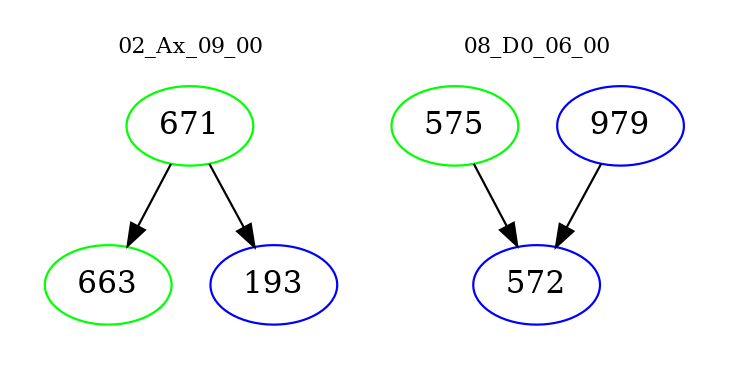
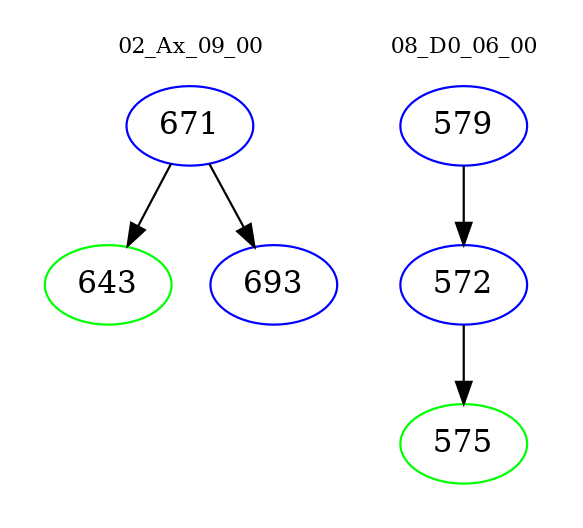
node "671": color green -> blue
node "979": label "979" -> "579"
edge "575" -> "572": reversed
node "663": label "663" -> "643"
node "193": label "193" -> "693"
